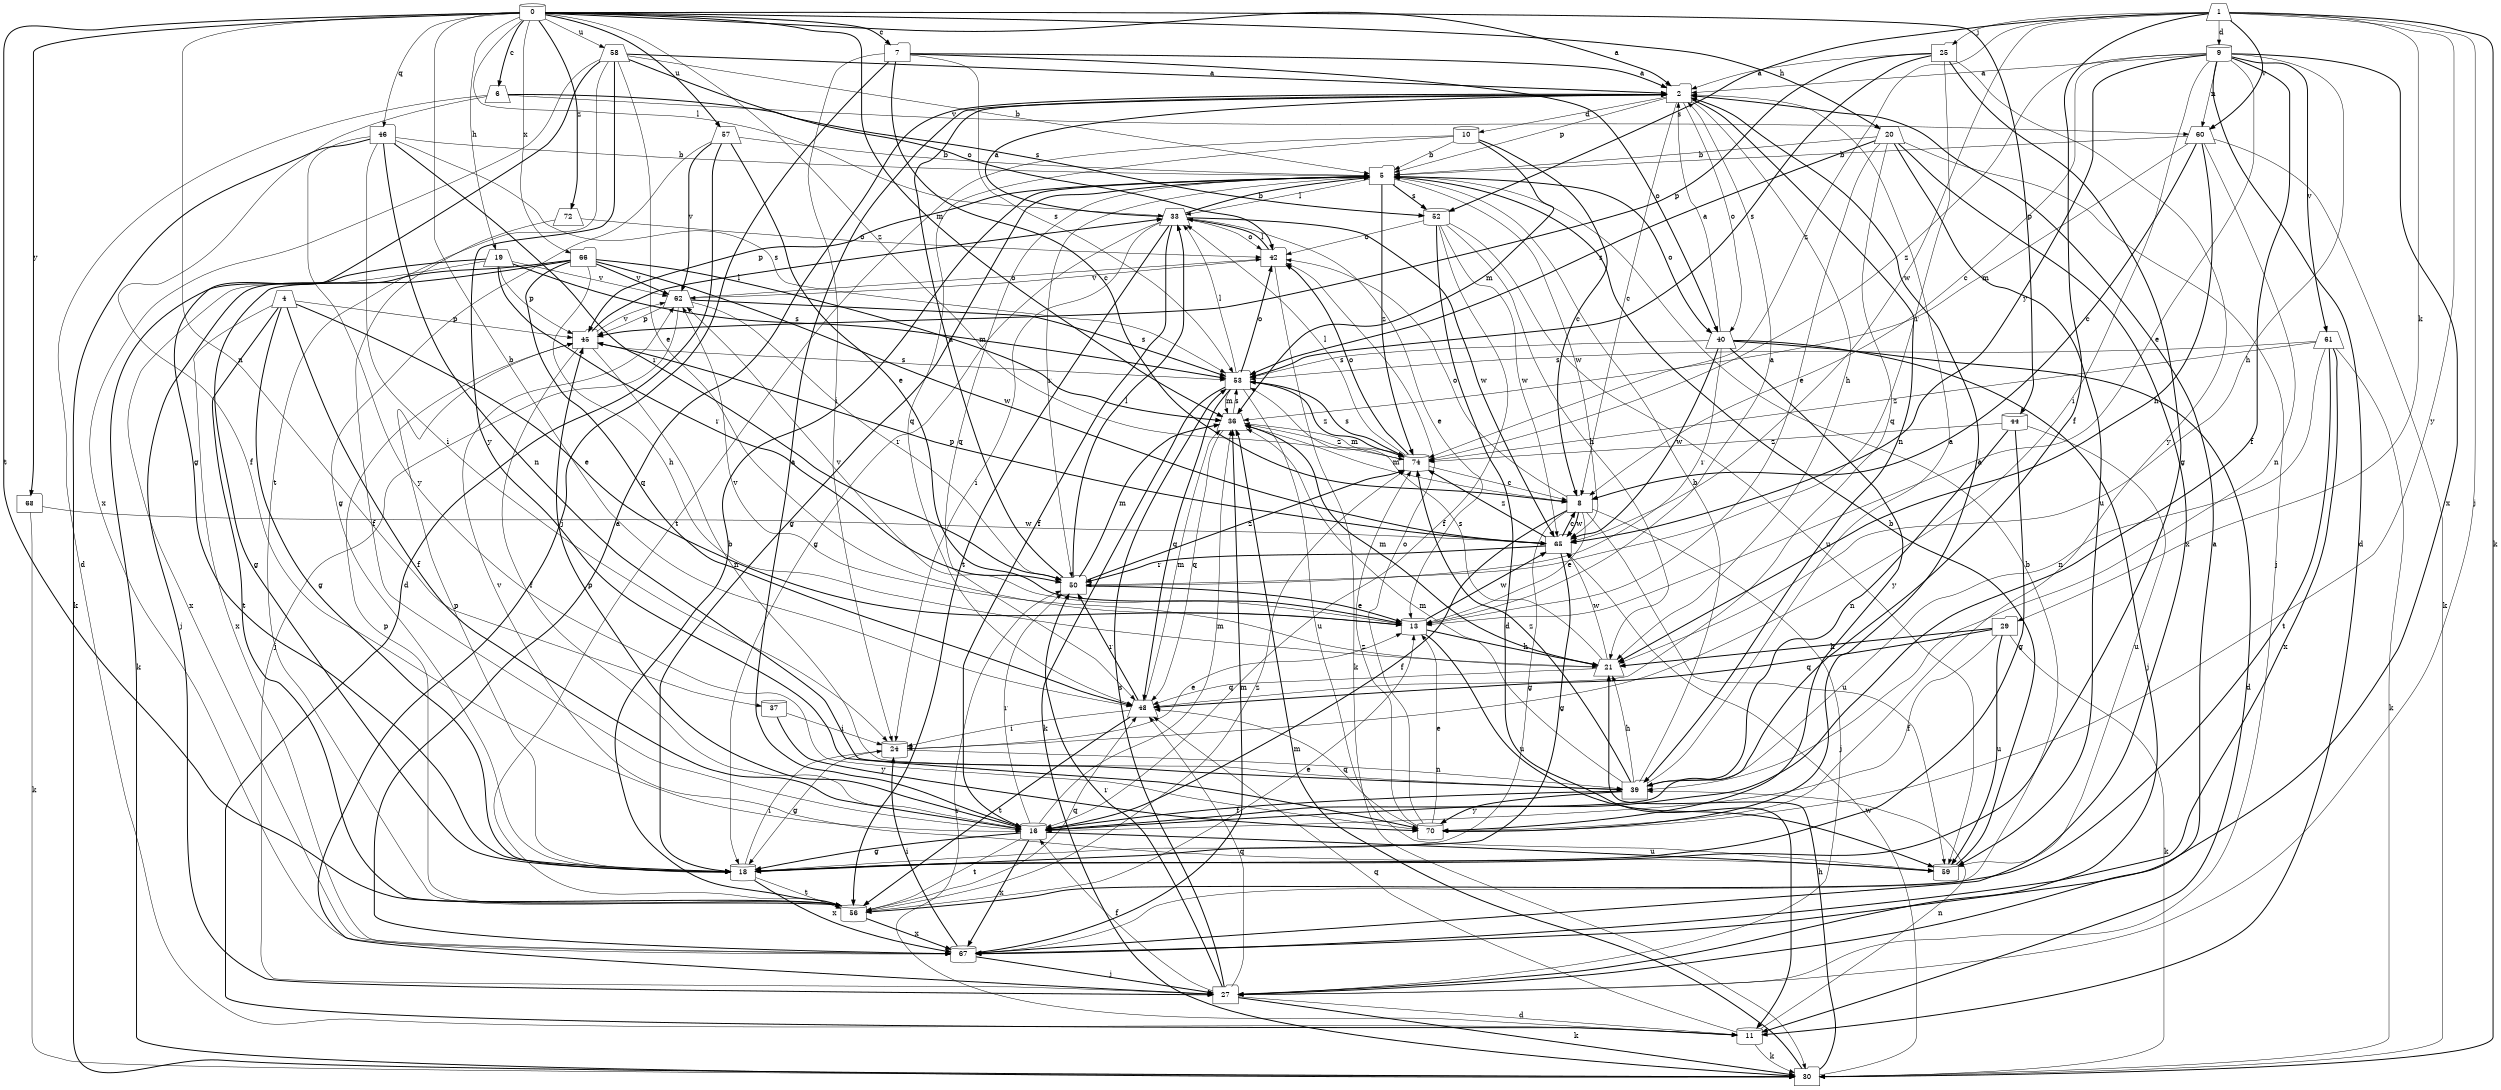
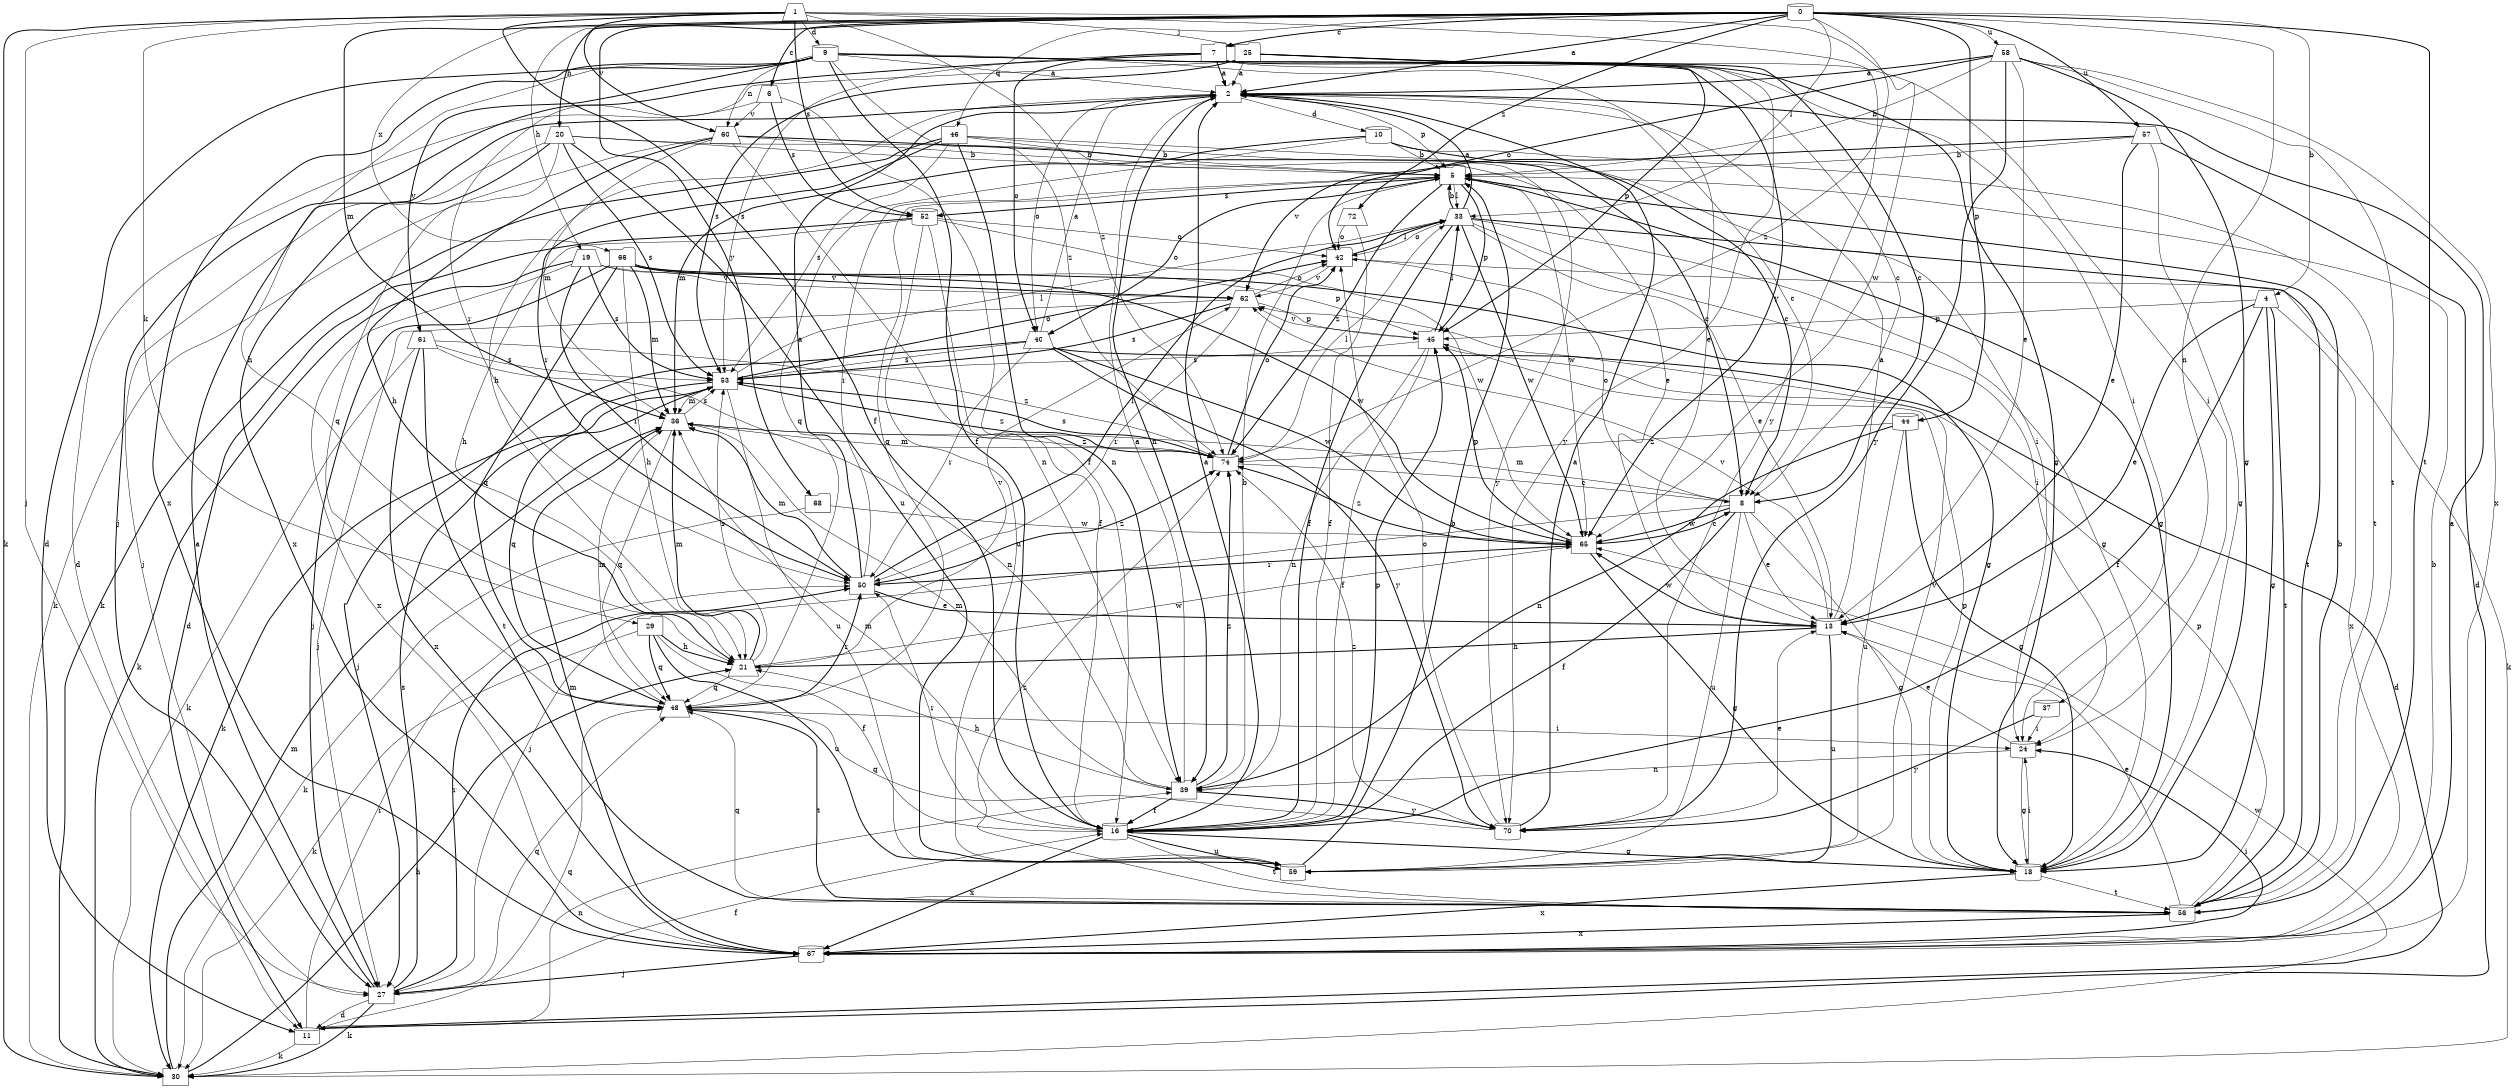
edge "5" -> "50": reversed
edge "0" -> "48": now "0" -> "4"
